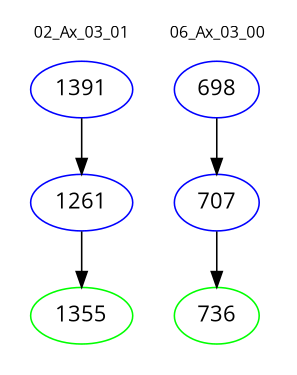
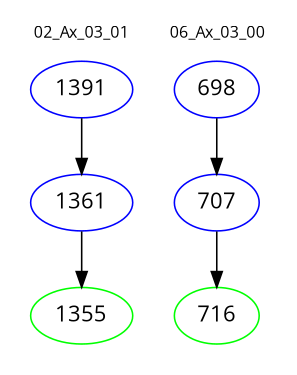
node "1261": label "1261" -> "1361"
node "736": label "736" -> "716"
